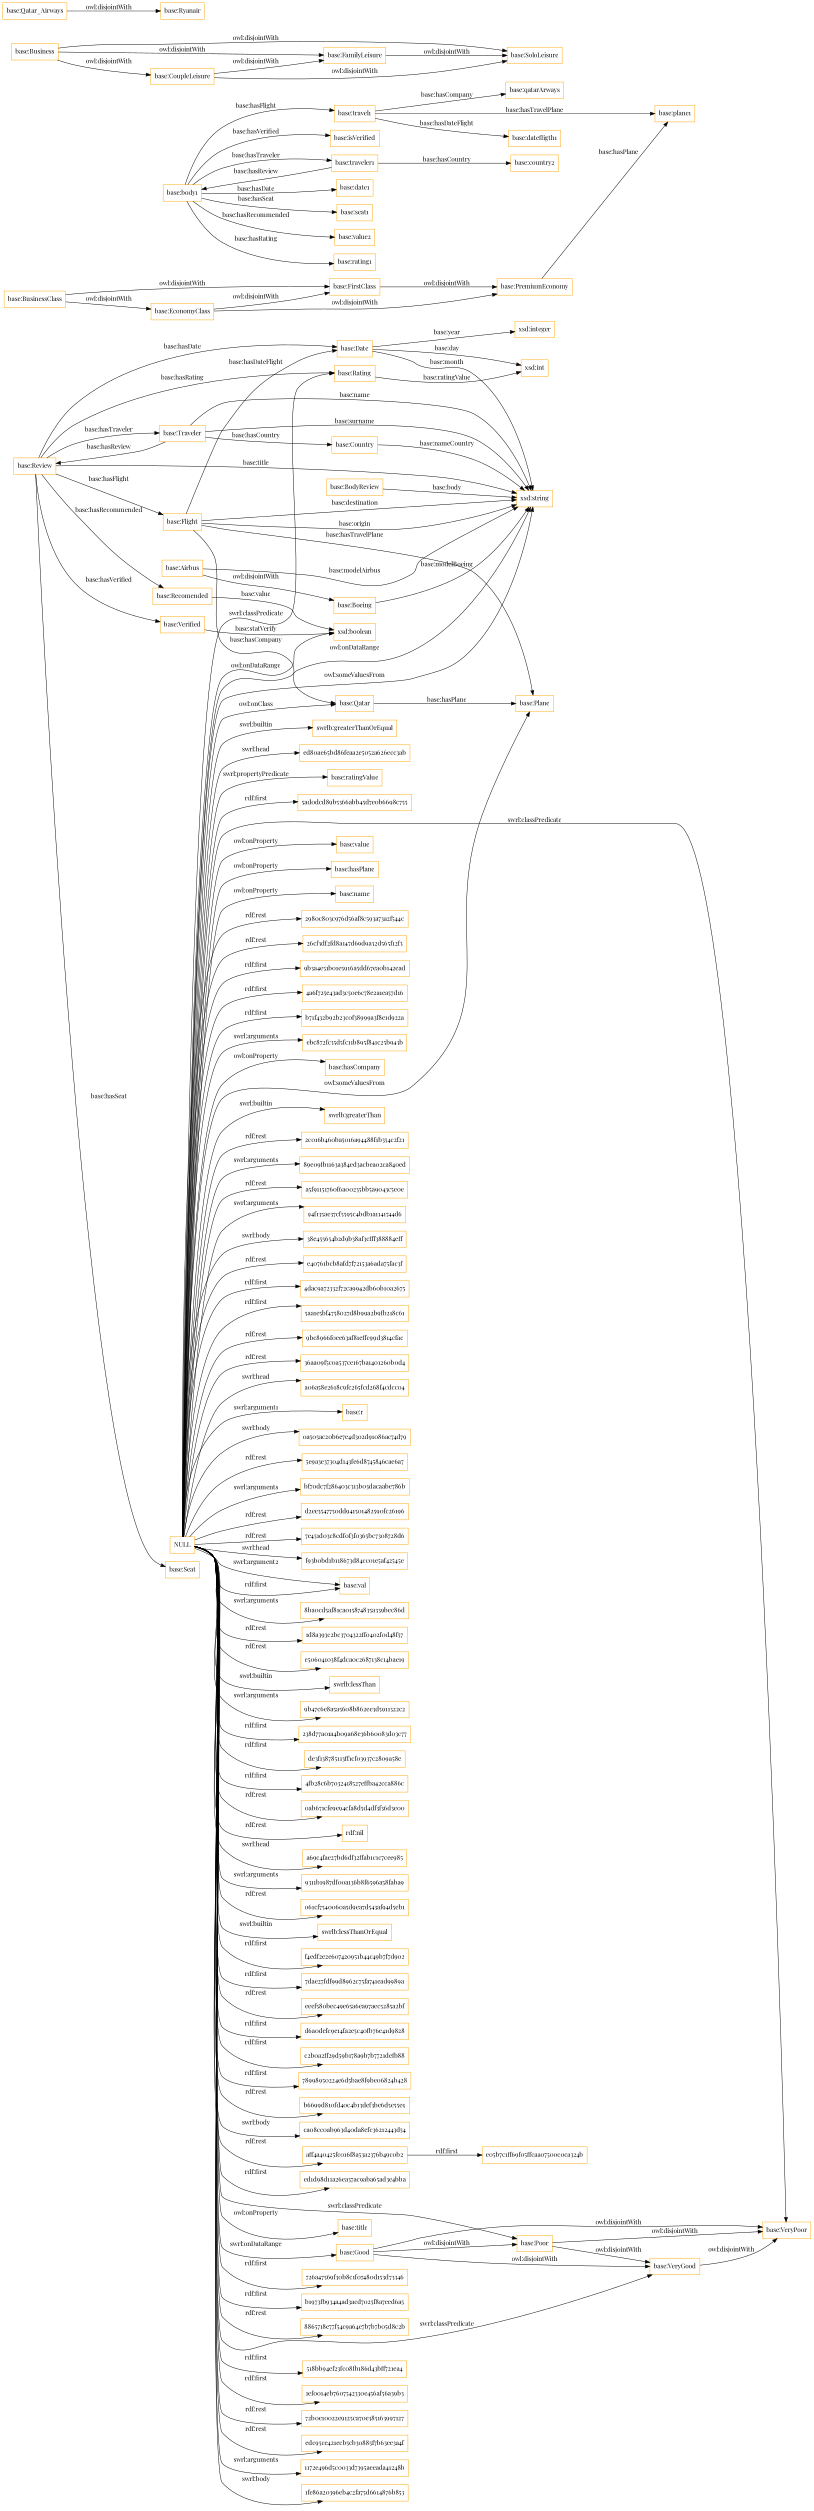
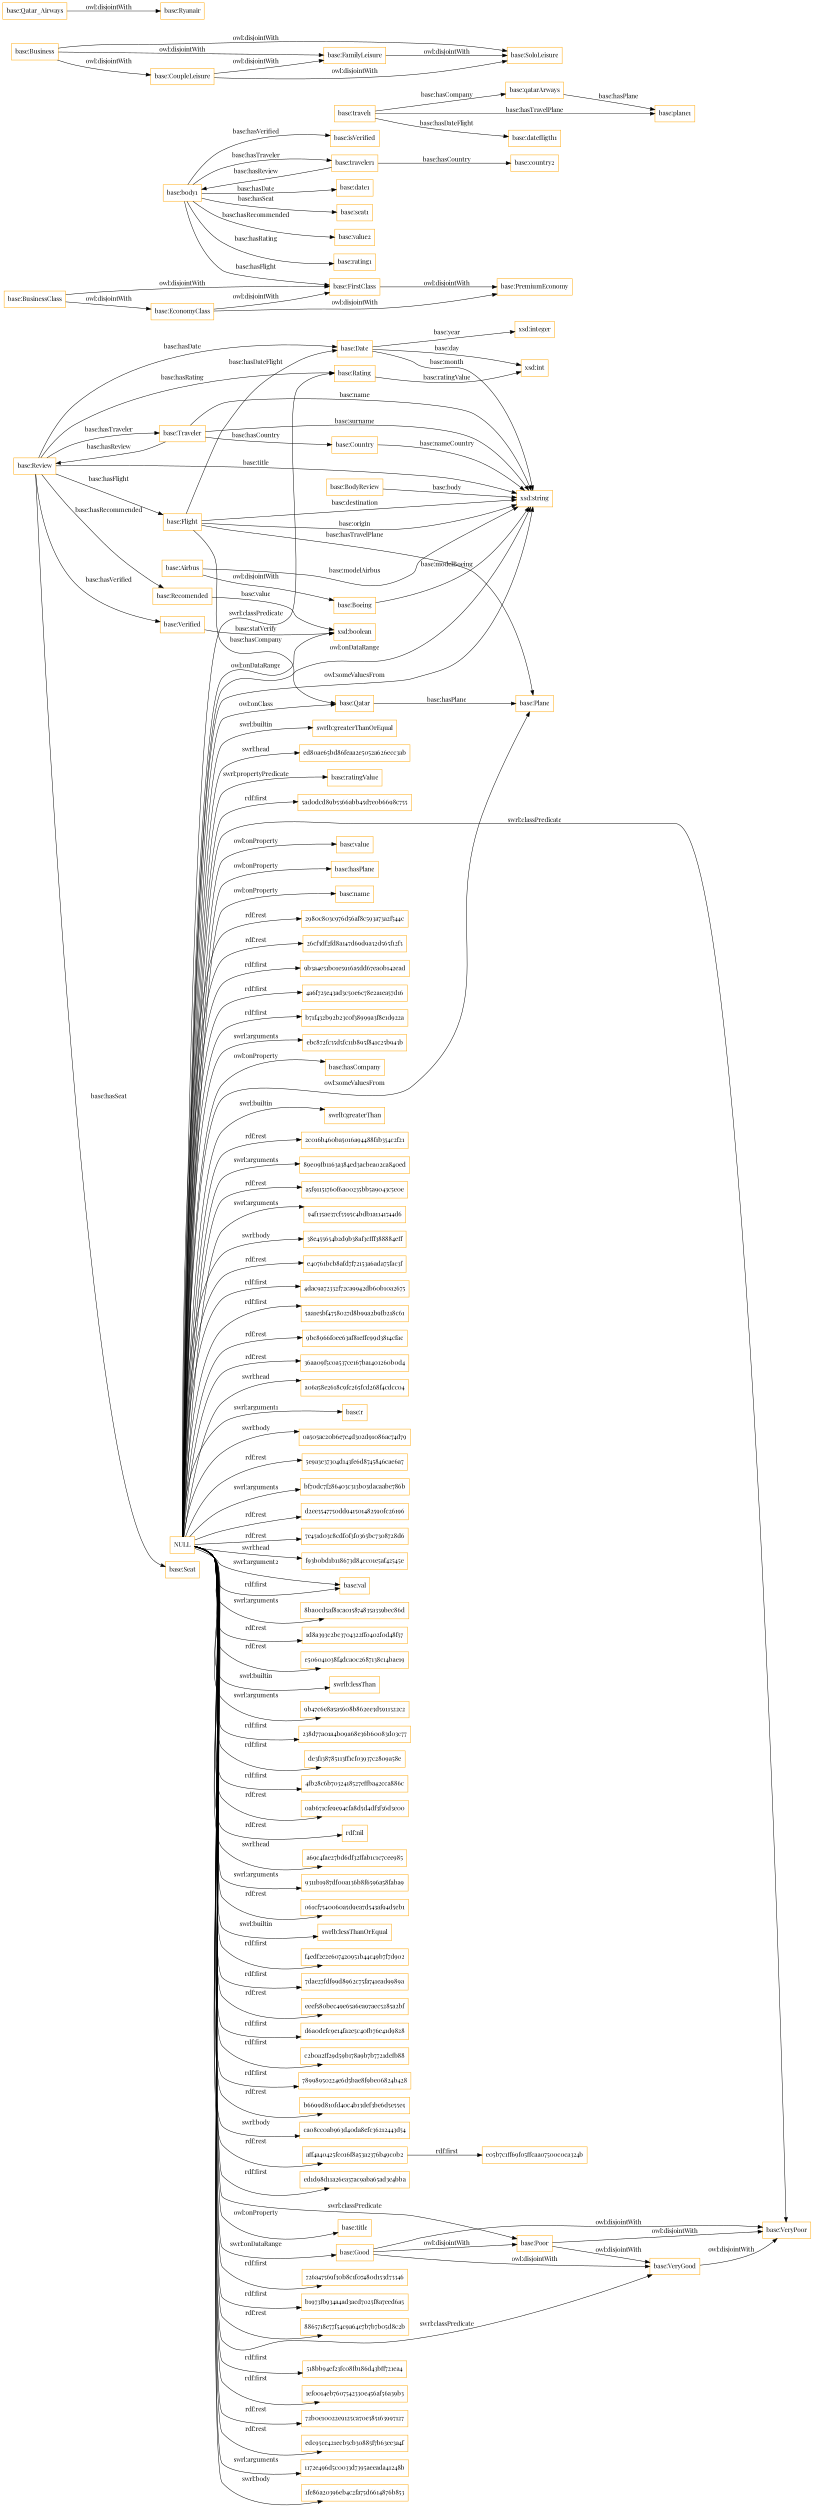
edge "base:body1" -> "base:travel1": now "base:body1" -> "base:FirstClass"
edge "base:PremiumEconomy" -> "base:plane1": now "base:qatarArways" -> "base:plane1"
